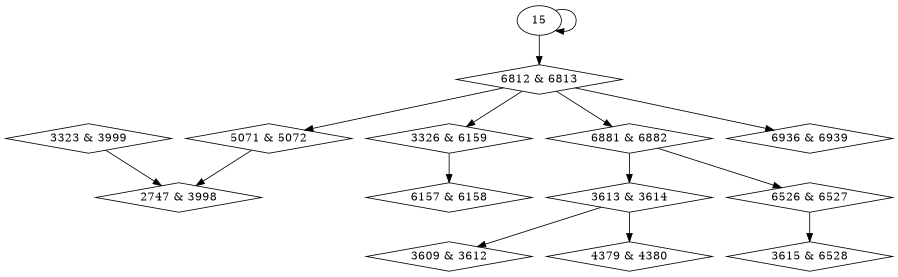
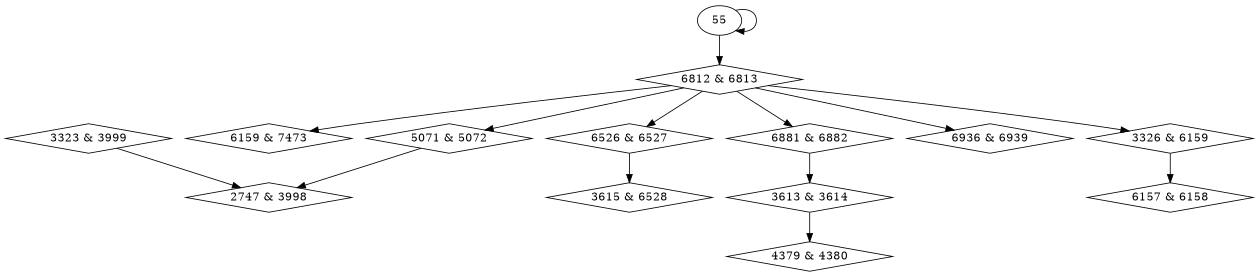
node "15": label "15" -> "55"
node "6159 & 7473": added
edge "6881 & 6882" -> "6526 & 6527": now "6812 & 6813" -> "6526 & 6527"
node "3609 & 3612": removed
